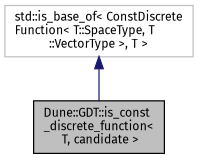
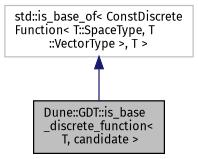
node "Dune::GDT::is_const _discrete_function< T, candidate >": label "Dune::GDT::is_const _discrete_function< T, candidate >" -> "Dune::GDT::is_base _discrete_function< T, candidate >"
